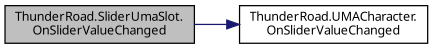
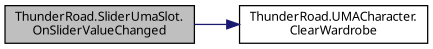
node "ThunderRoad.UMACharacter. OnSliderValueChanged": label "ThunderRoad.UMACharacter. OnSliderValueChanged" -> "ThunderRoad.UMACharacter. ClearWardrobe"
